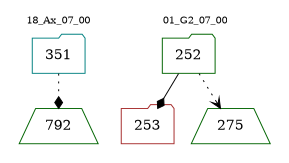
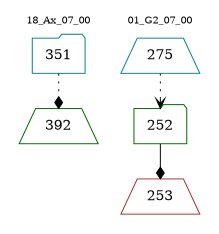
edge "252" -> "275": reversed
node "792": label "792" -> "392"
node "253": shape folder -> trapezium
node "275": color darkgreen -> teal
